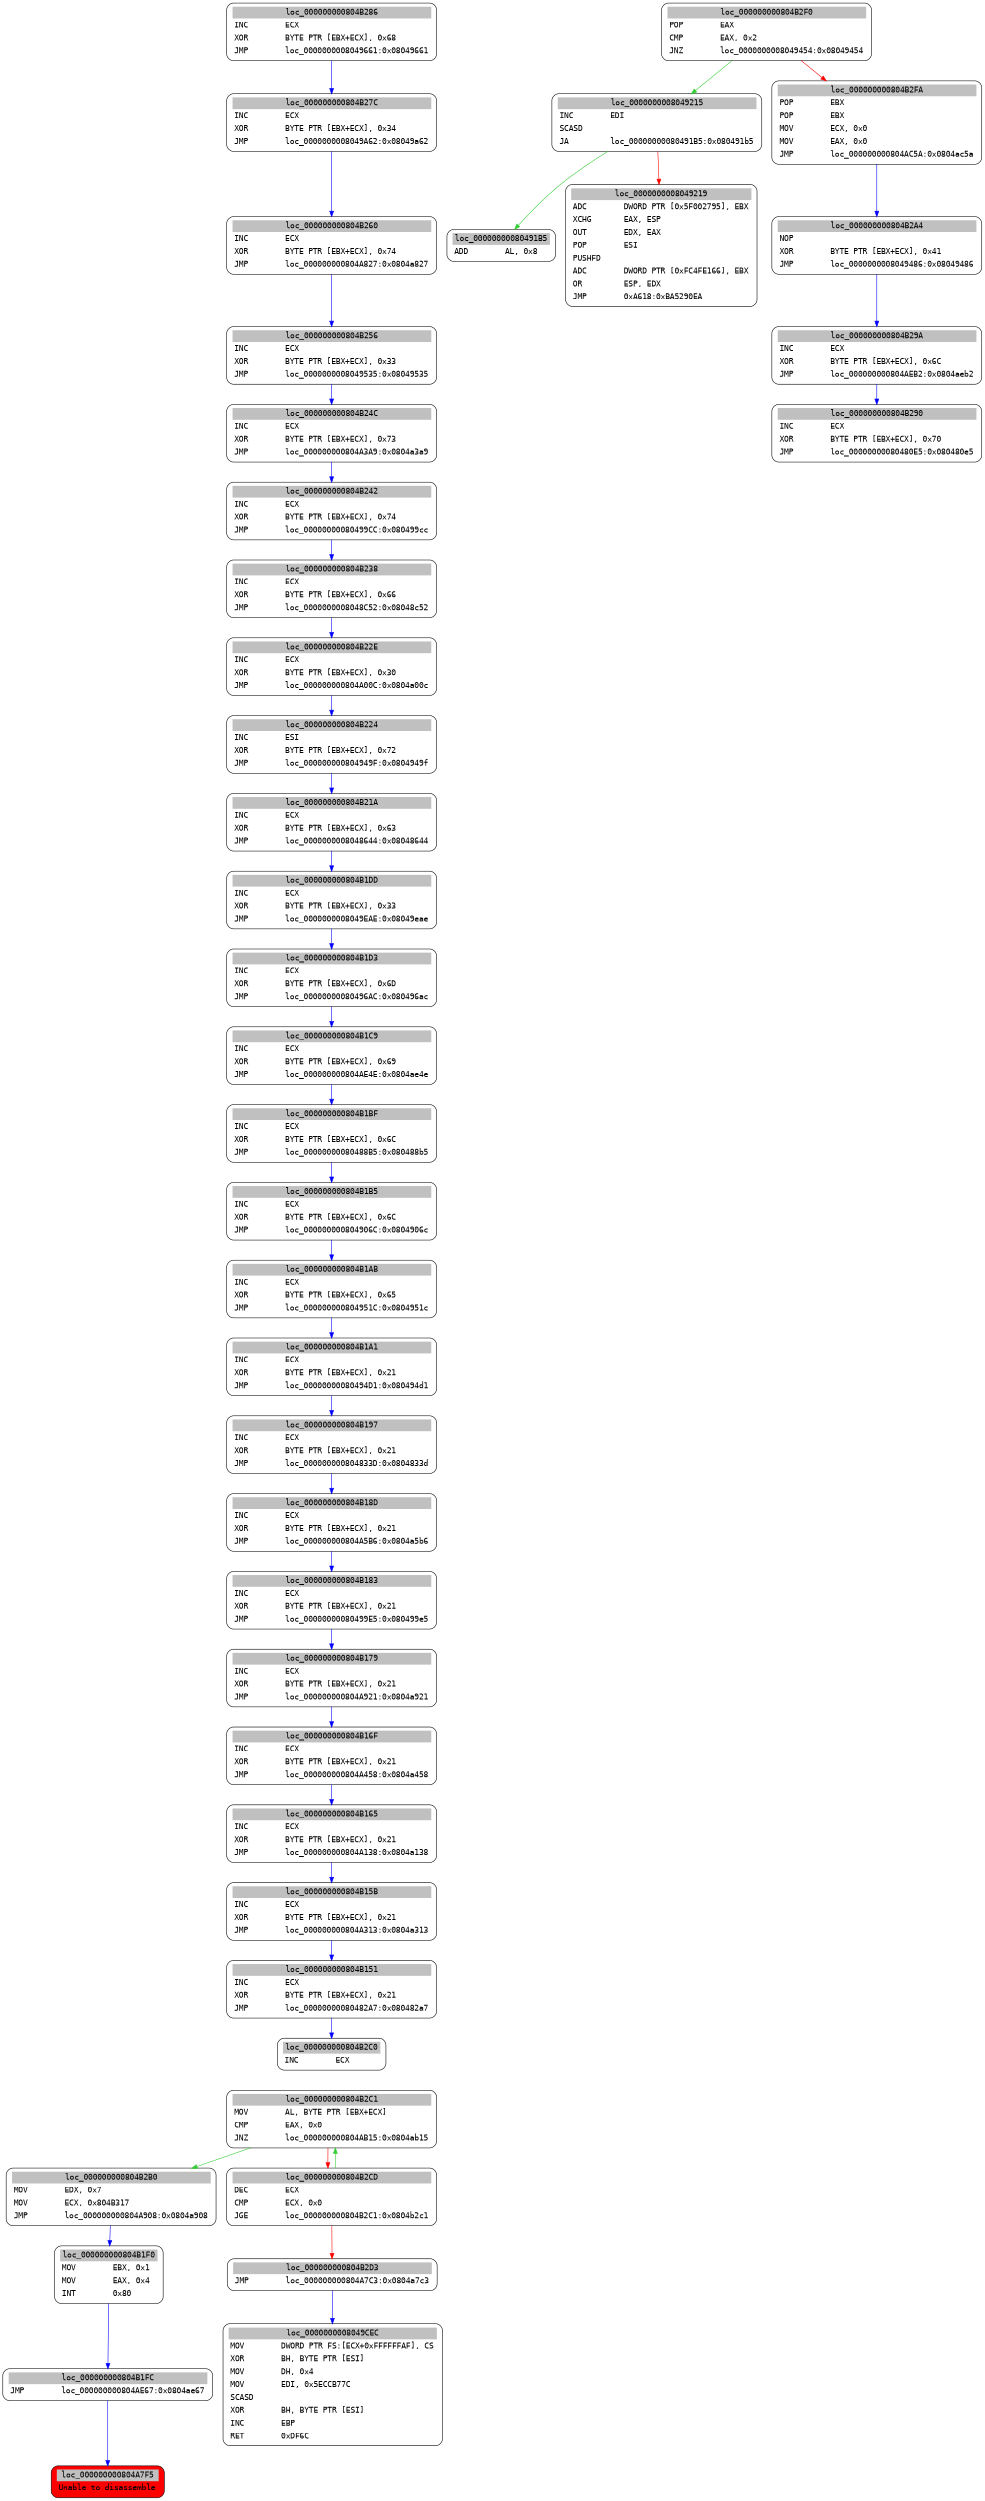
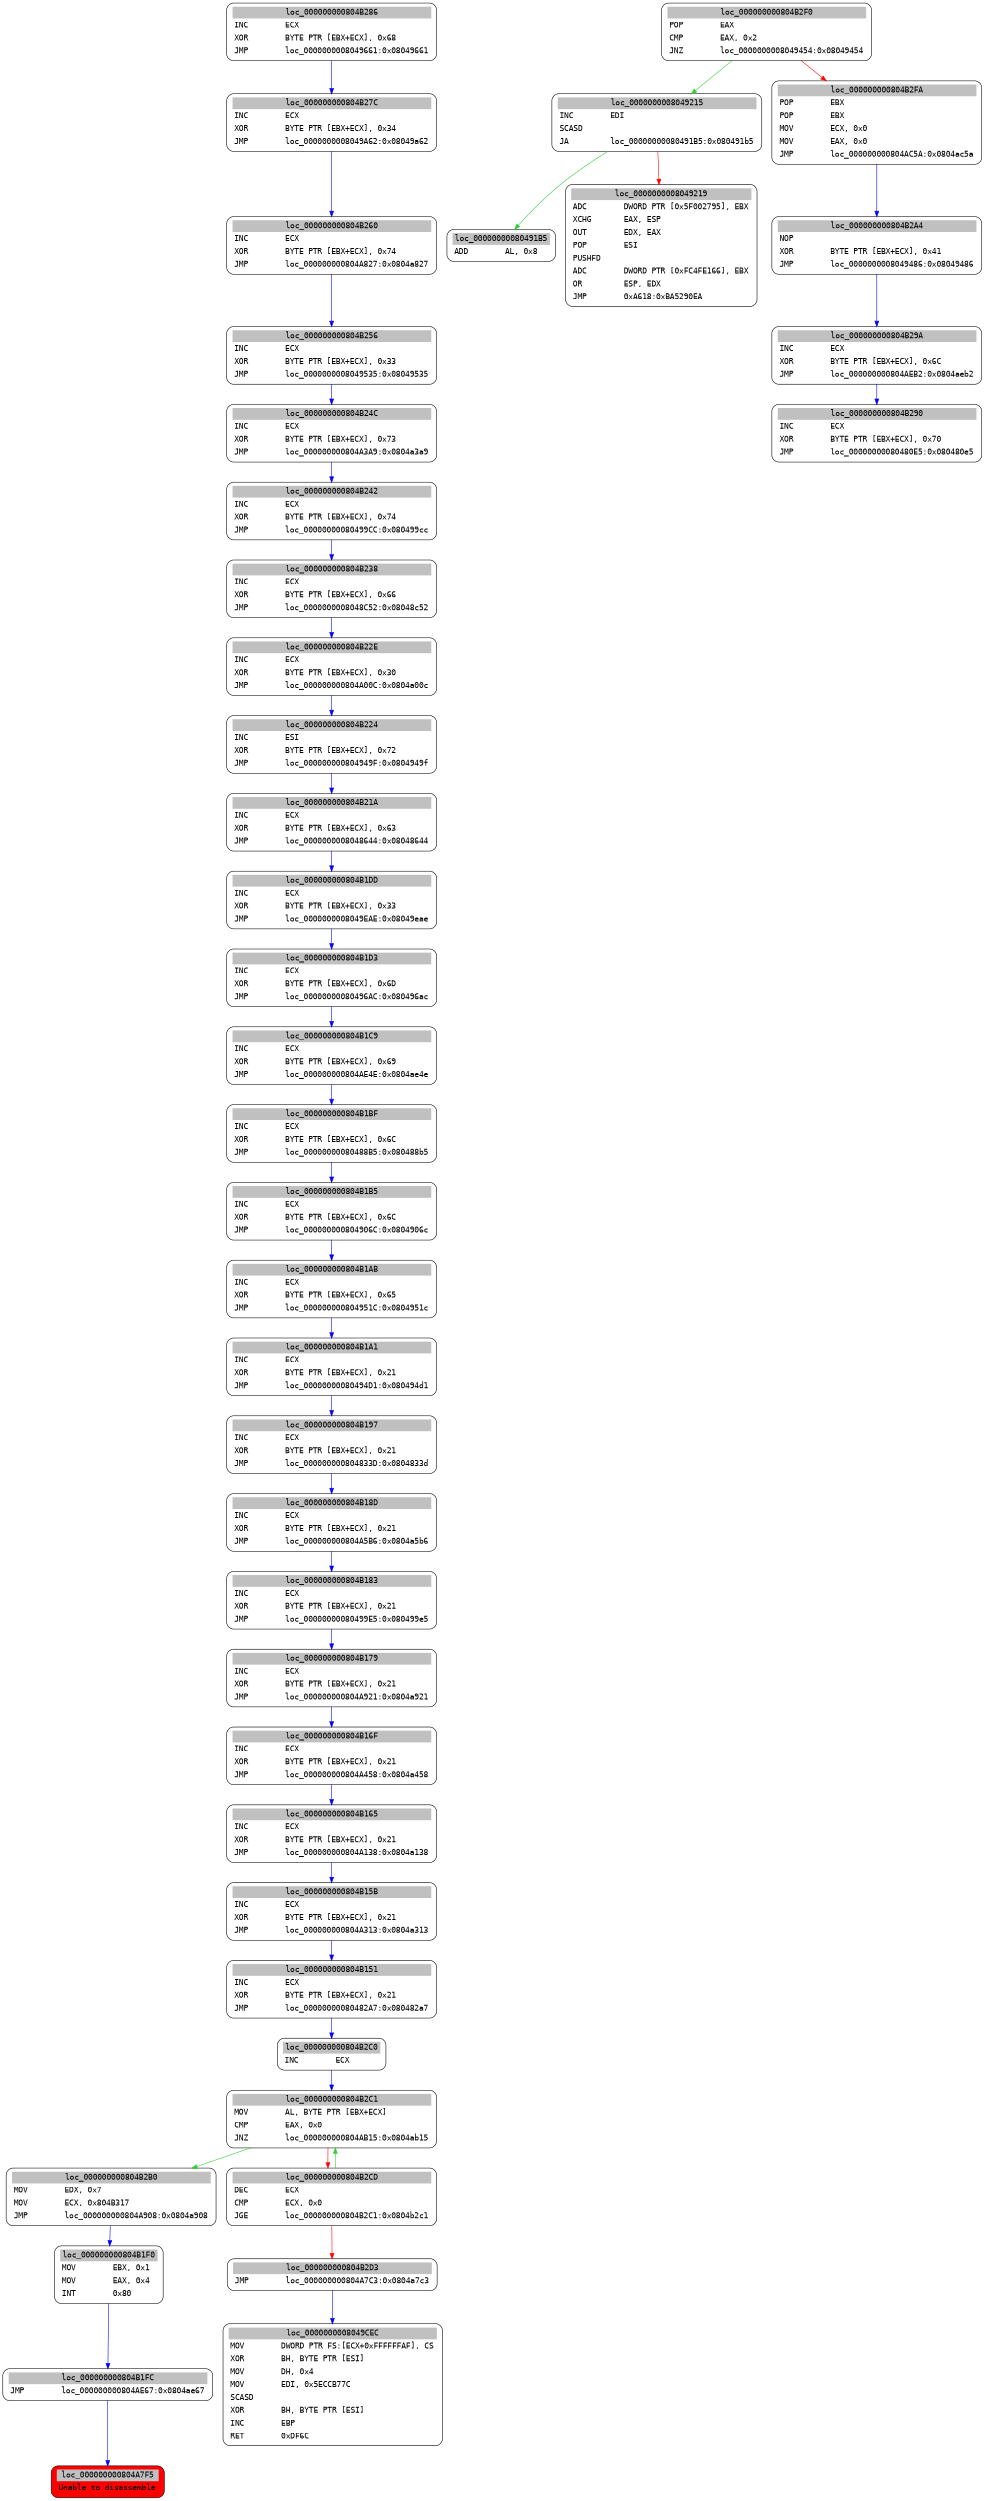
edge "loc_000000000804B2C0" -> "loc_000000000804B2C1": added
